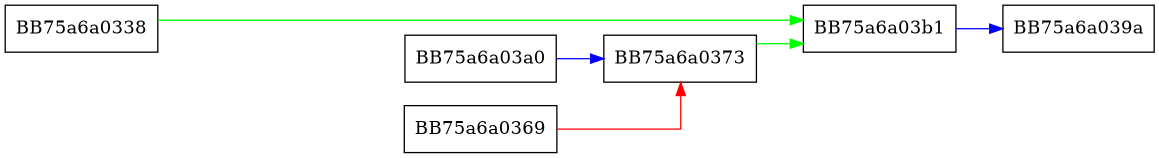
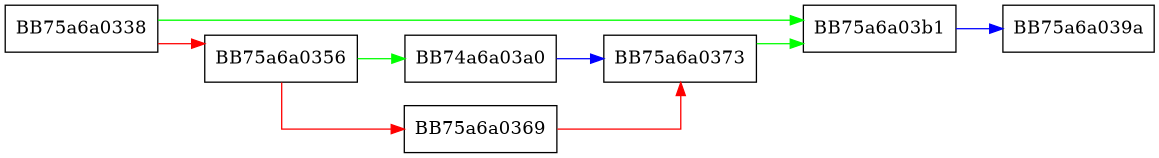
node "BB75a6a0356": added
node "BB75a6a03a0": label "BB75a6a03a0" -> "BB74a6a03a0"
